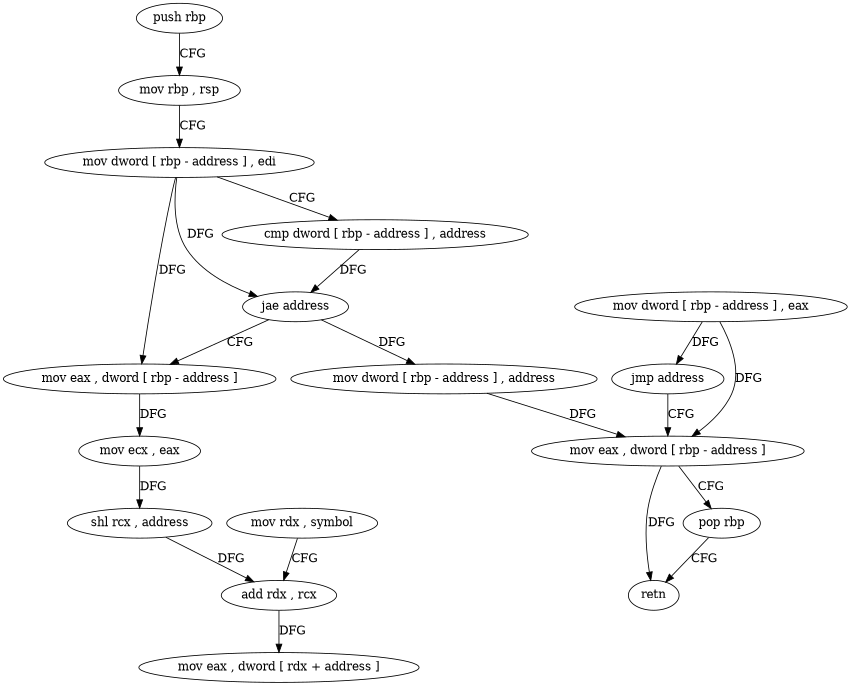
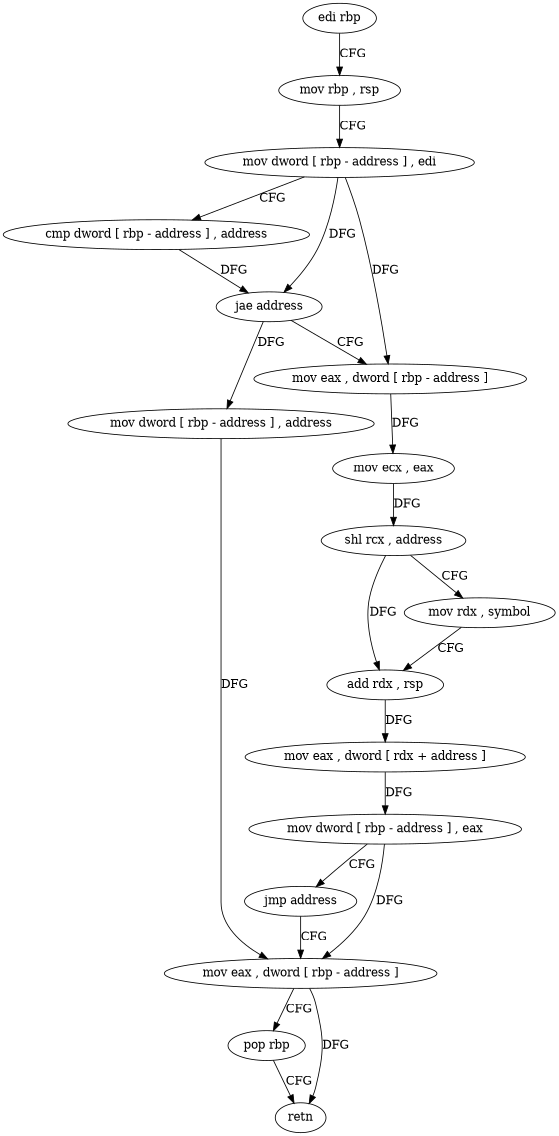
node "push rbp": label "push rbp" -> "edi rbp"
edge "mov dword [ rbp - address ] , eax" -> "jmp address": label "DFG" -> "CFG"
edge "shl rcx , address" -> "mov rdx , symbol": added, label "CFG"
node "add rdx , rcx": label "add rdx , rcx" -> "add rdx , rsp"
edge "mov eax , dword [ rdx + address ]" -> "mov dword [ rbp - address ] , eax": added, label "DFG"
